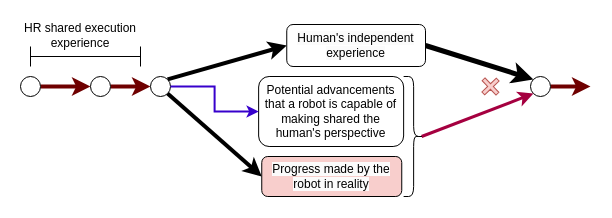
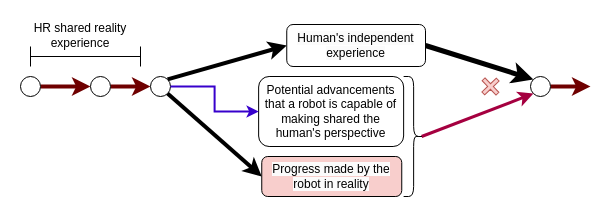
node "HR shared execution experience": label "HR shared execution experience" -> "HR shared reality experience"
